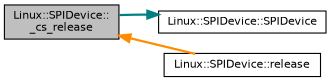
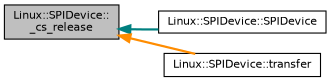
edge "Linux::SPIDevice:: _cs_release" -> "Linux::SPIDevice::SPIDevice": reversed
node "Linux::SPIDevice::release": label "Linux::SPIDevice::release" -> "Linux::SPIDevice::transfer"
